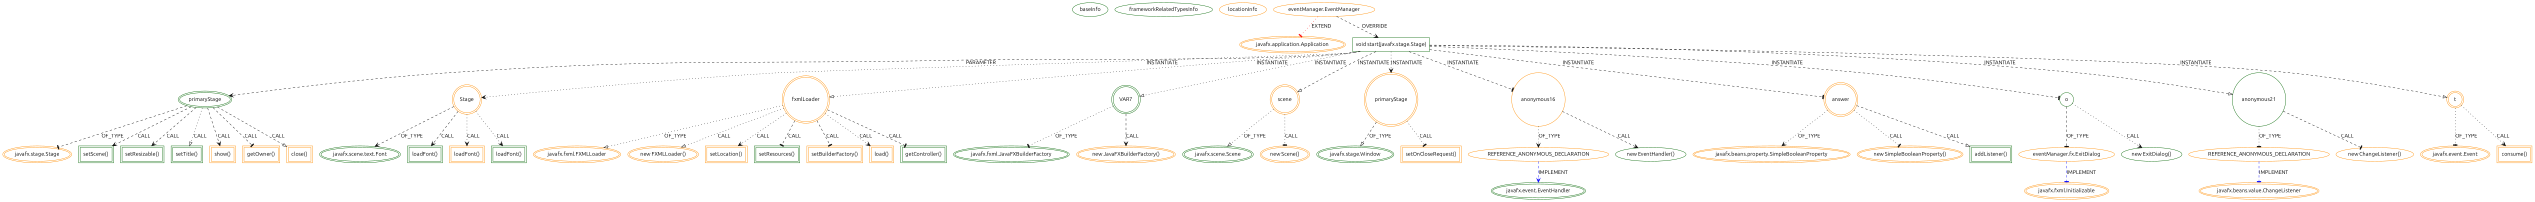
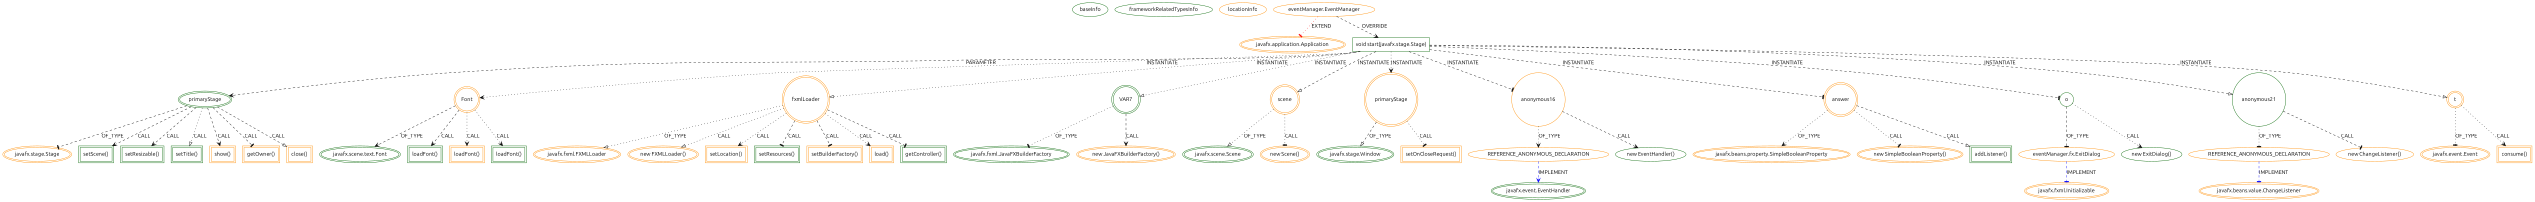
node "Stage": label "Stage" -> "Font"
